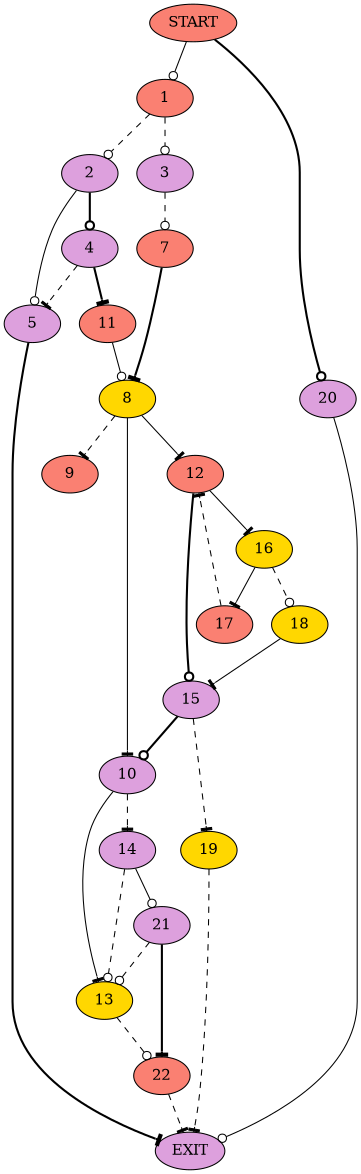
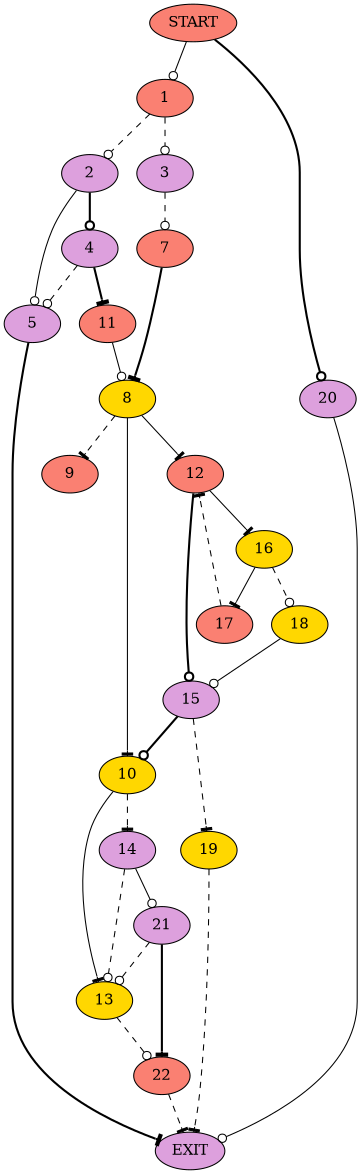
edge "4" -> "5": arrowhead tee -> odot
edge "18" -> "15": arrowhead tee -> odot
node "10": fillcolor plum -> gold
